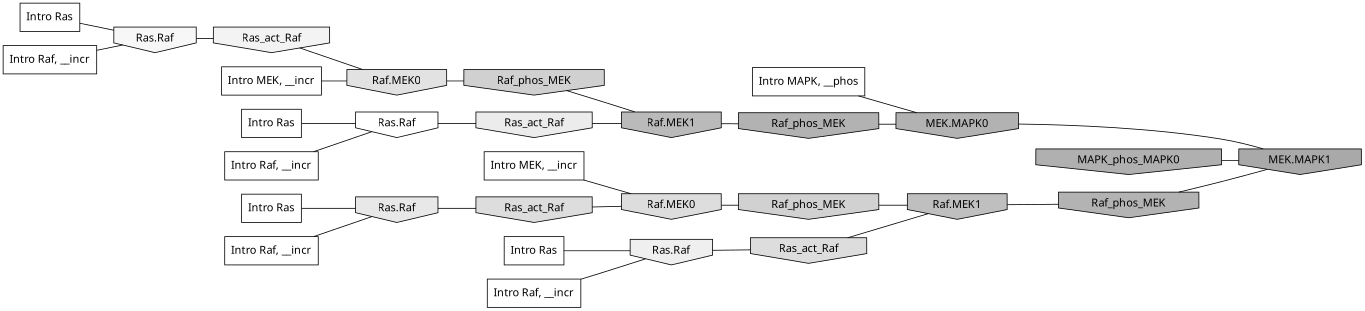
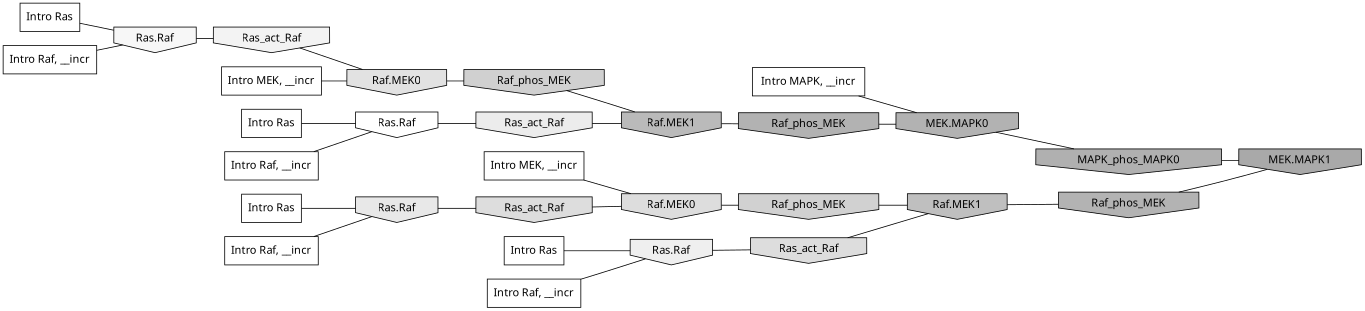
node "Intro MAPK, __phos": label "Intro MAPK, __phos" -> "Intro MAPK, __incr"
edge "MEK.MAPK0" -- "MEK.MAPK1": now "MEK.MAPK0" -- "MAPK_phos_MAPK0"
